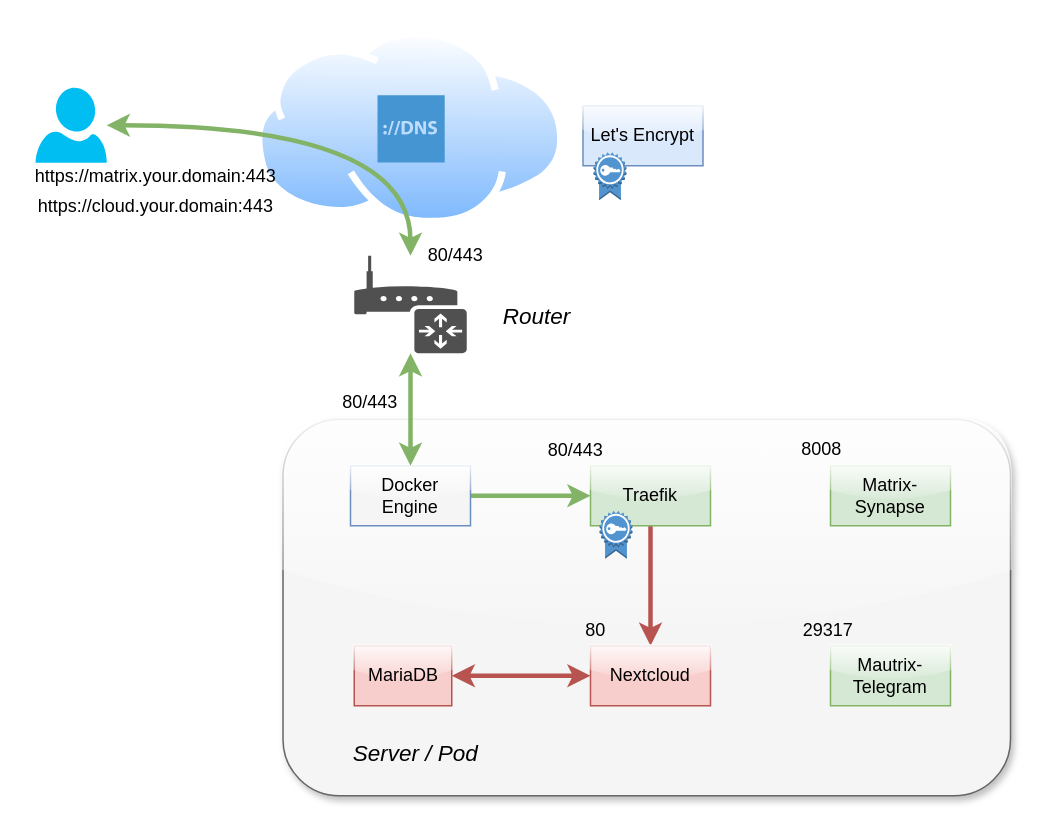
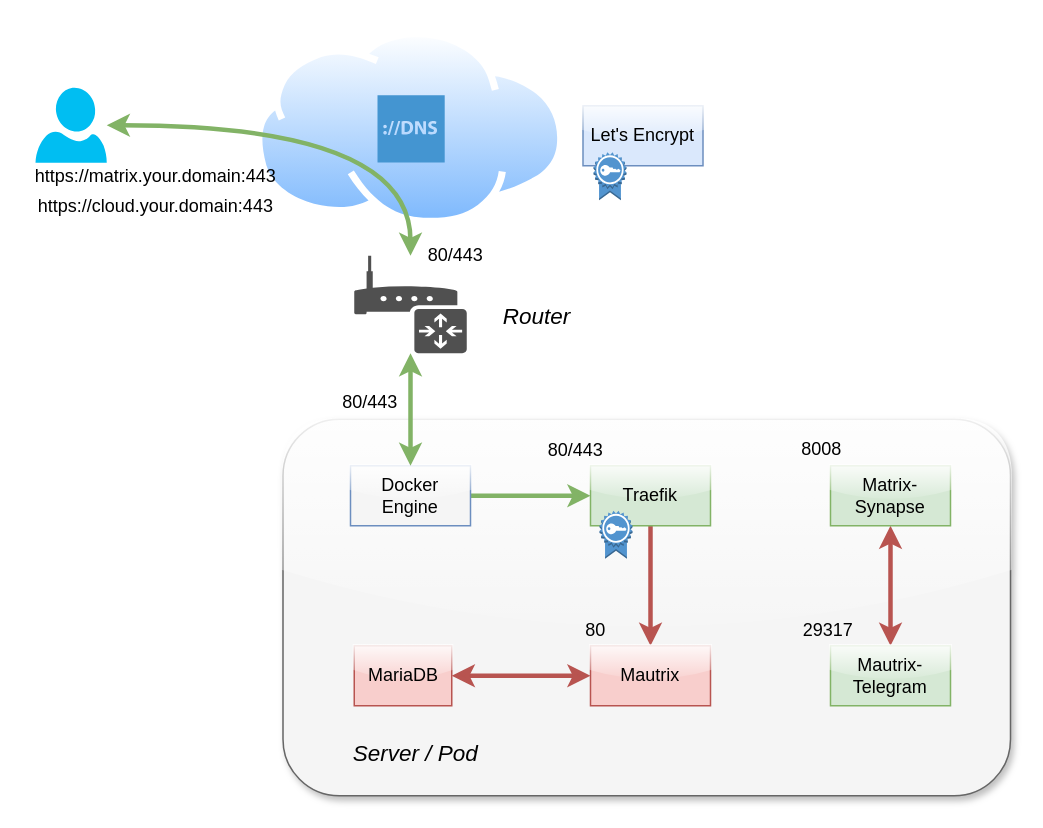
edge "Matrix-Synapse" -- "Mautrix-Telegram": added
node "Nextcloud": label "Nextcloud" -> "Mautrix"
